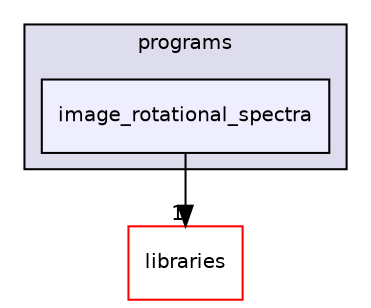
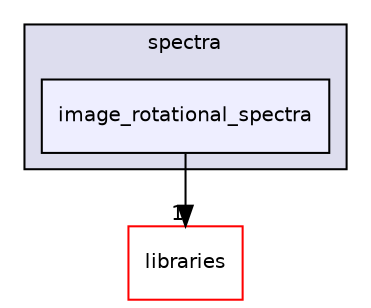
cluster "programs": label "programs" -> "spectra"
